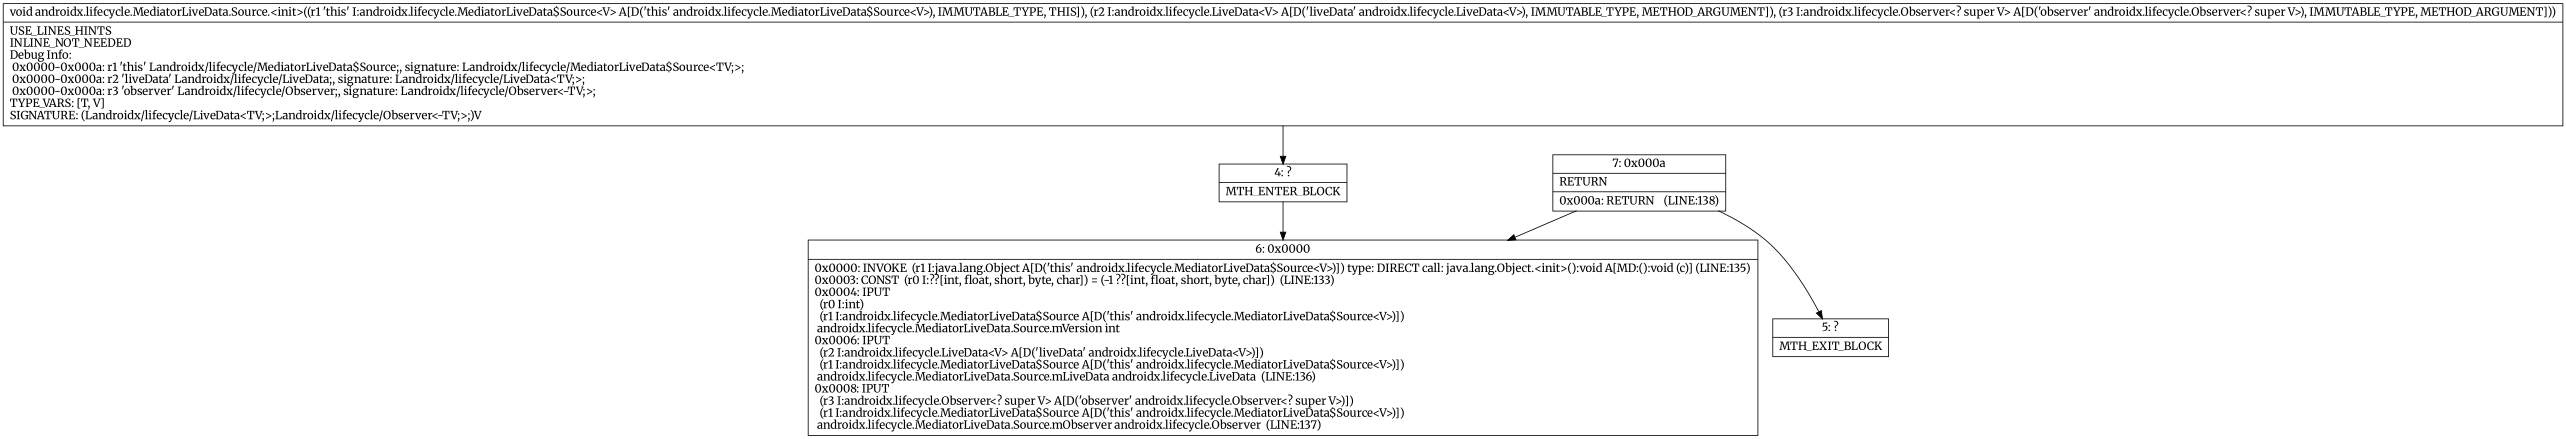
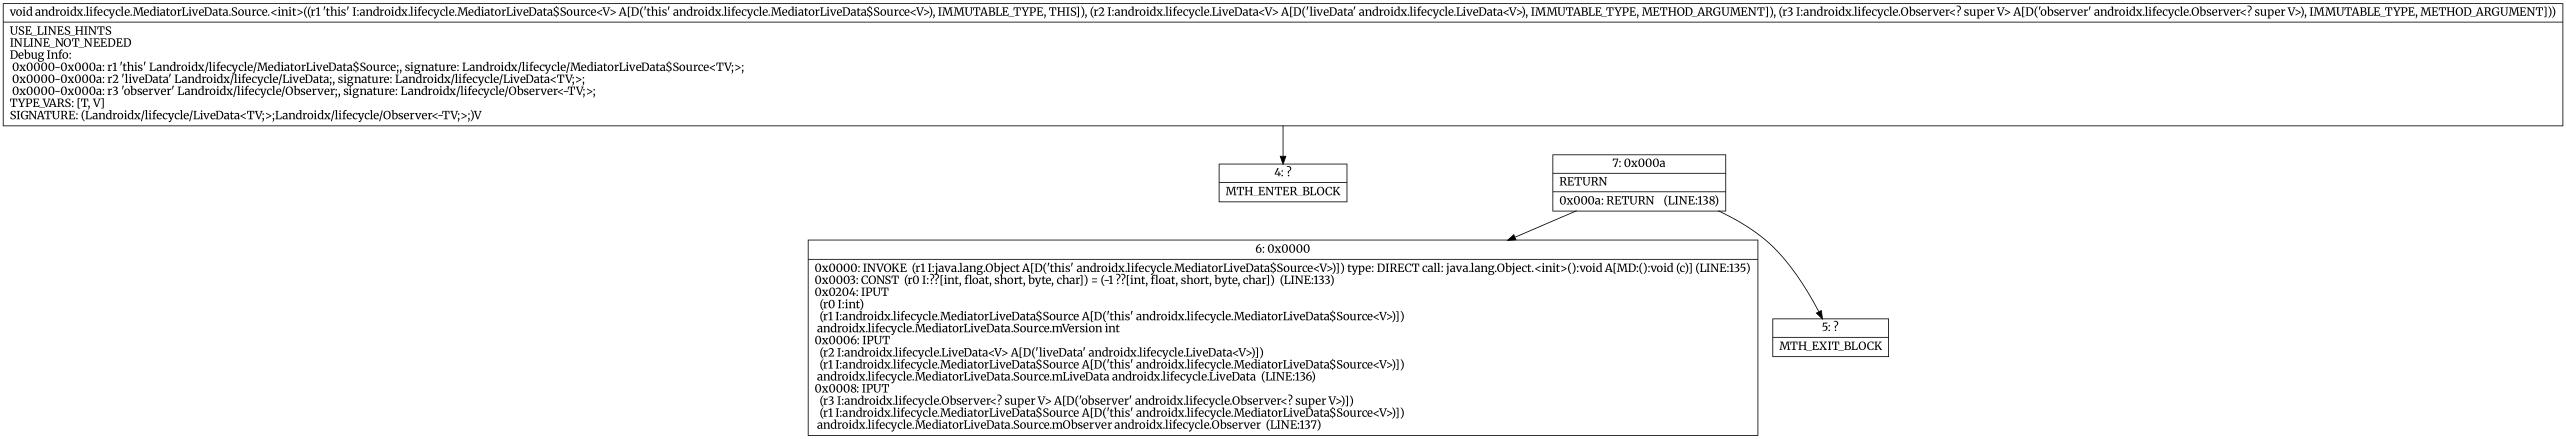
edge "4: ?" -> "6: 0x0000": removed
node "6: 0x0000": text "0x0004: IPUT" -> "0x0204: IPUT"
